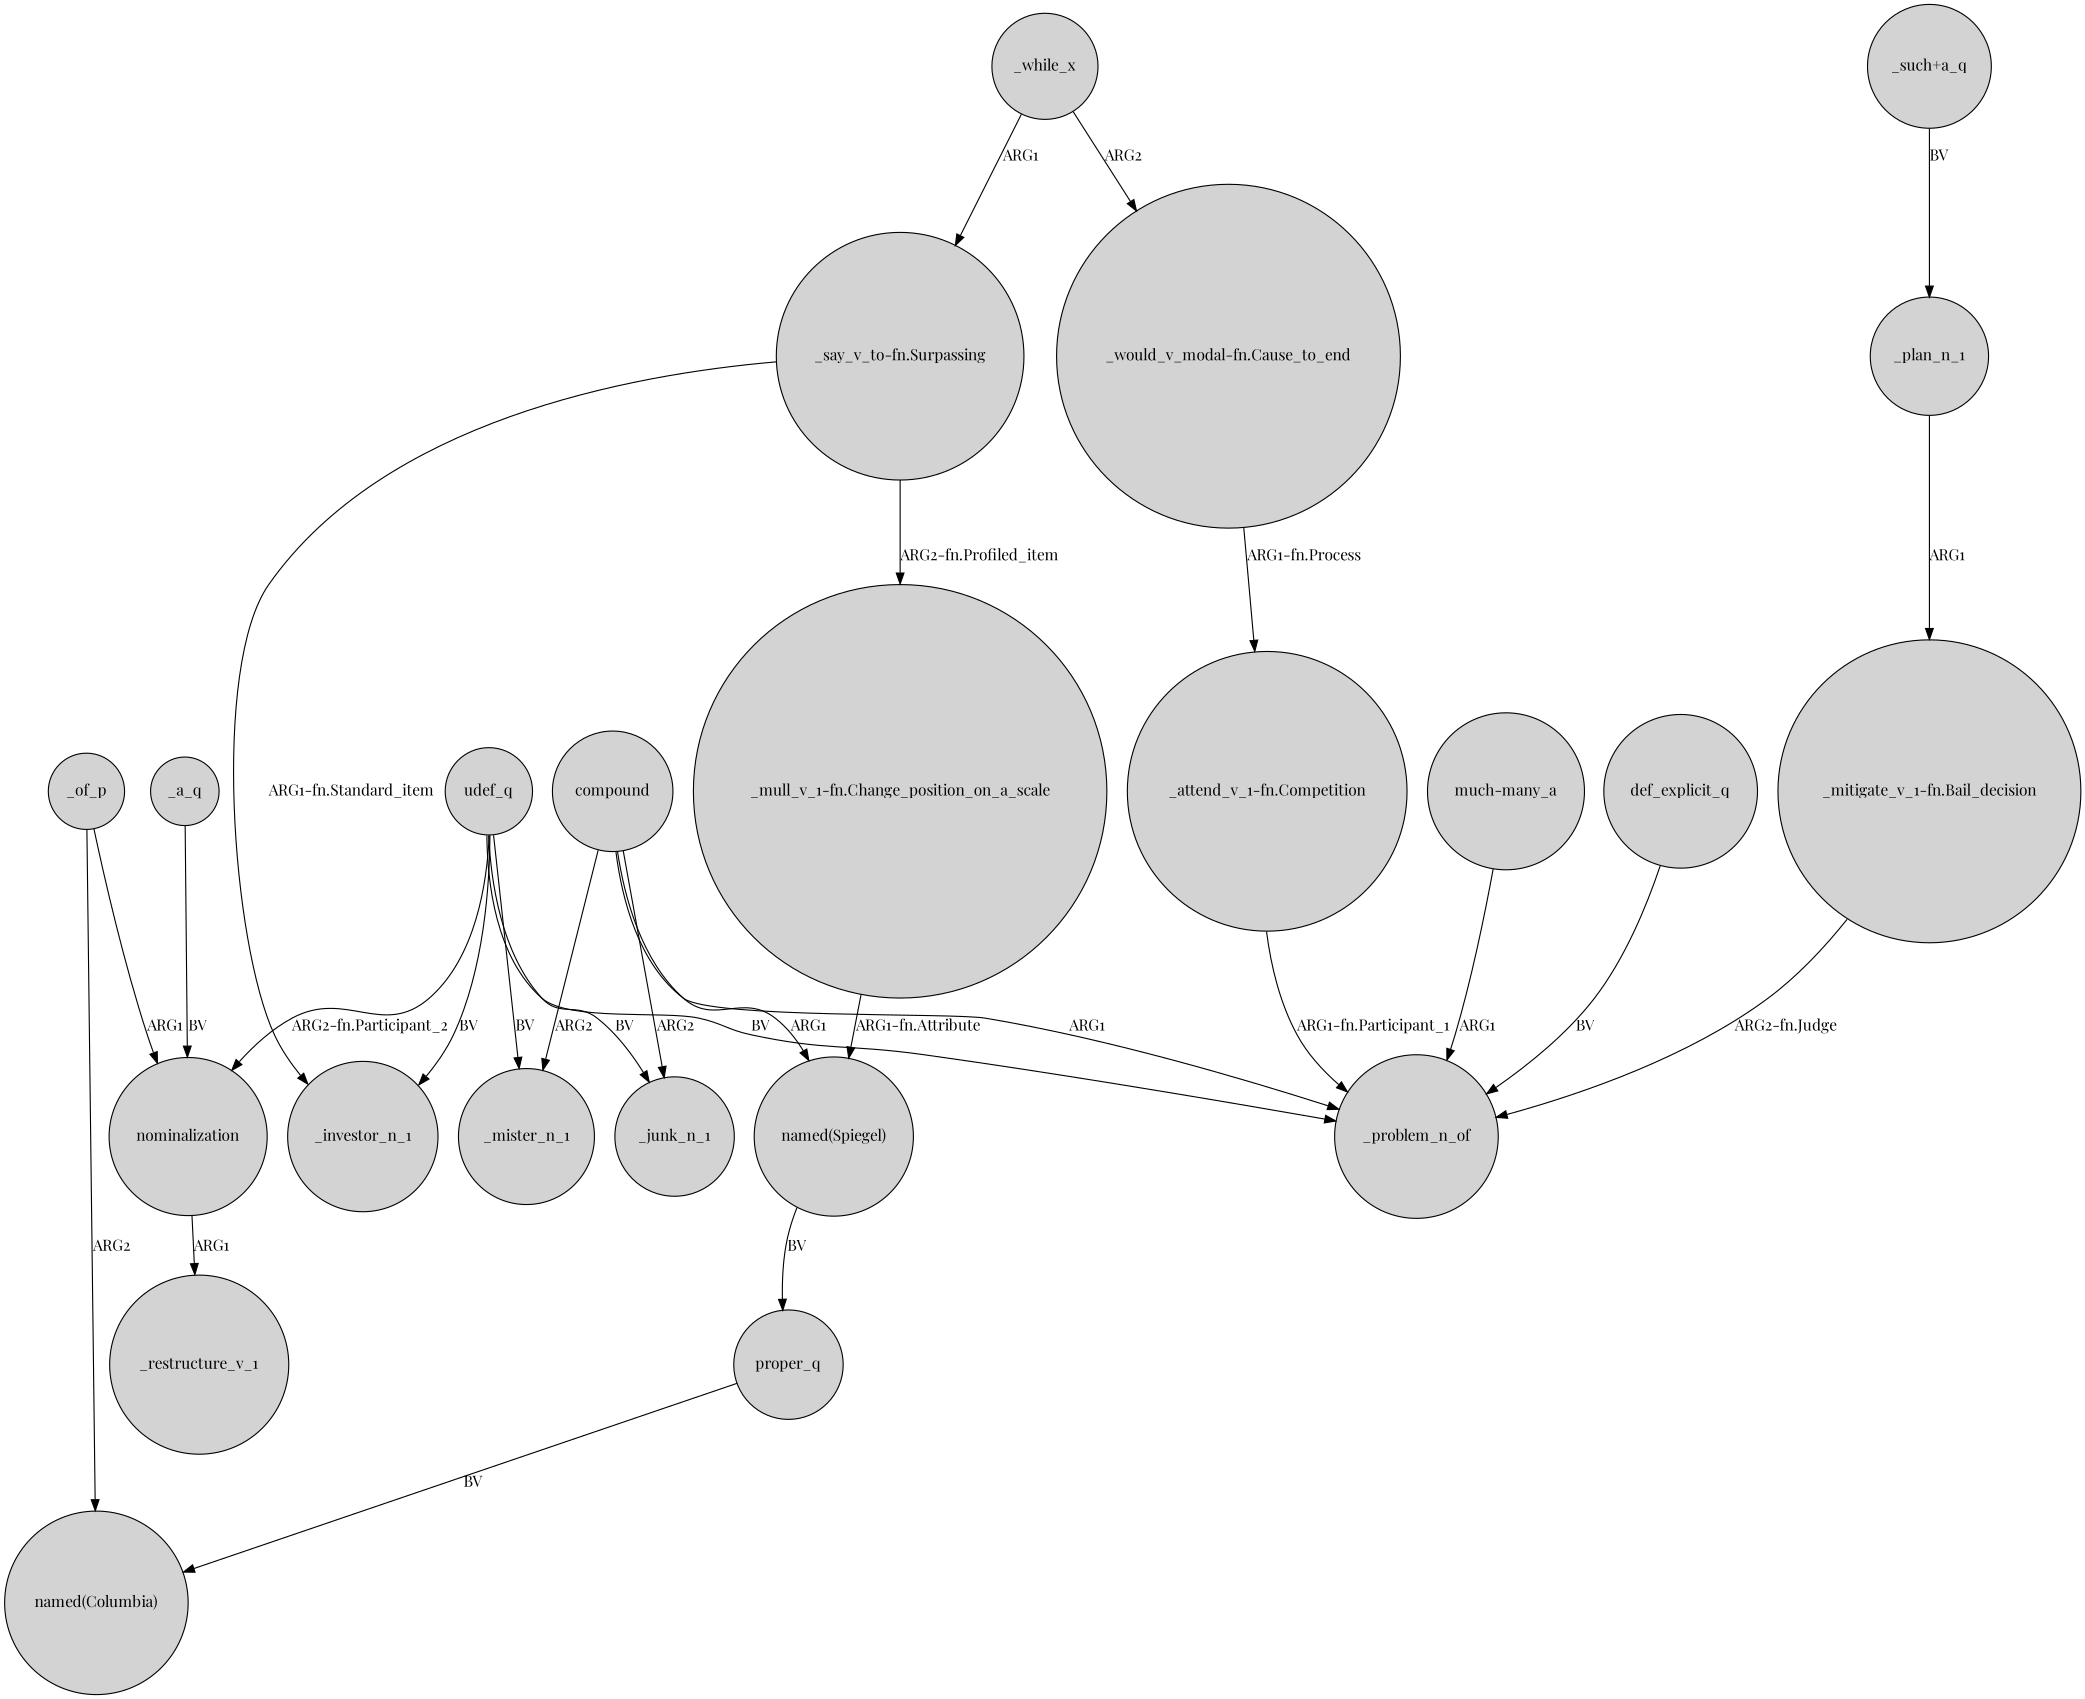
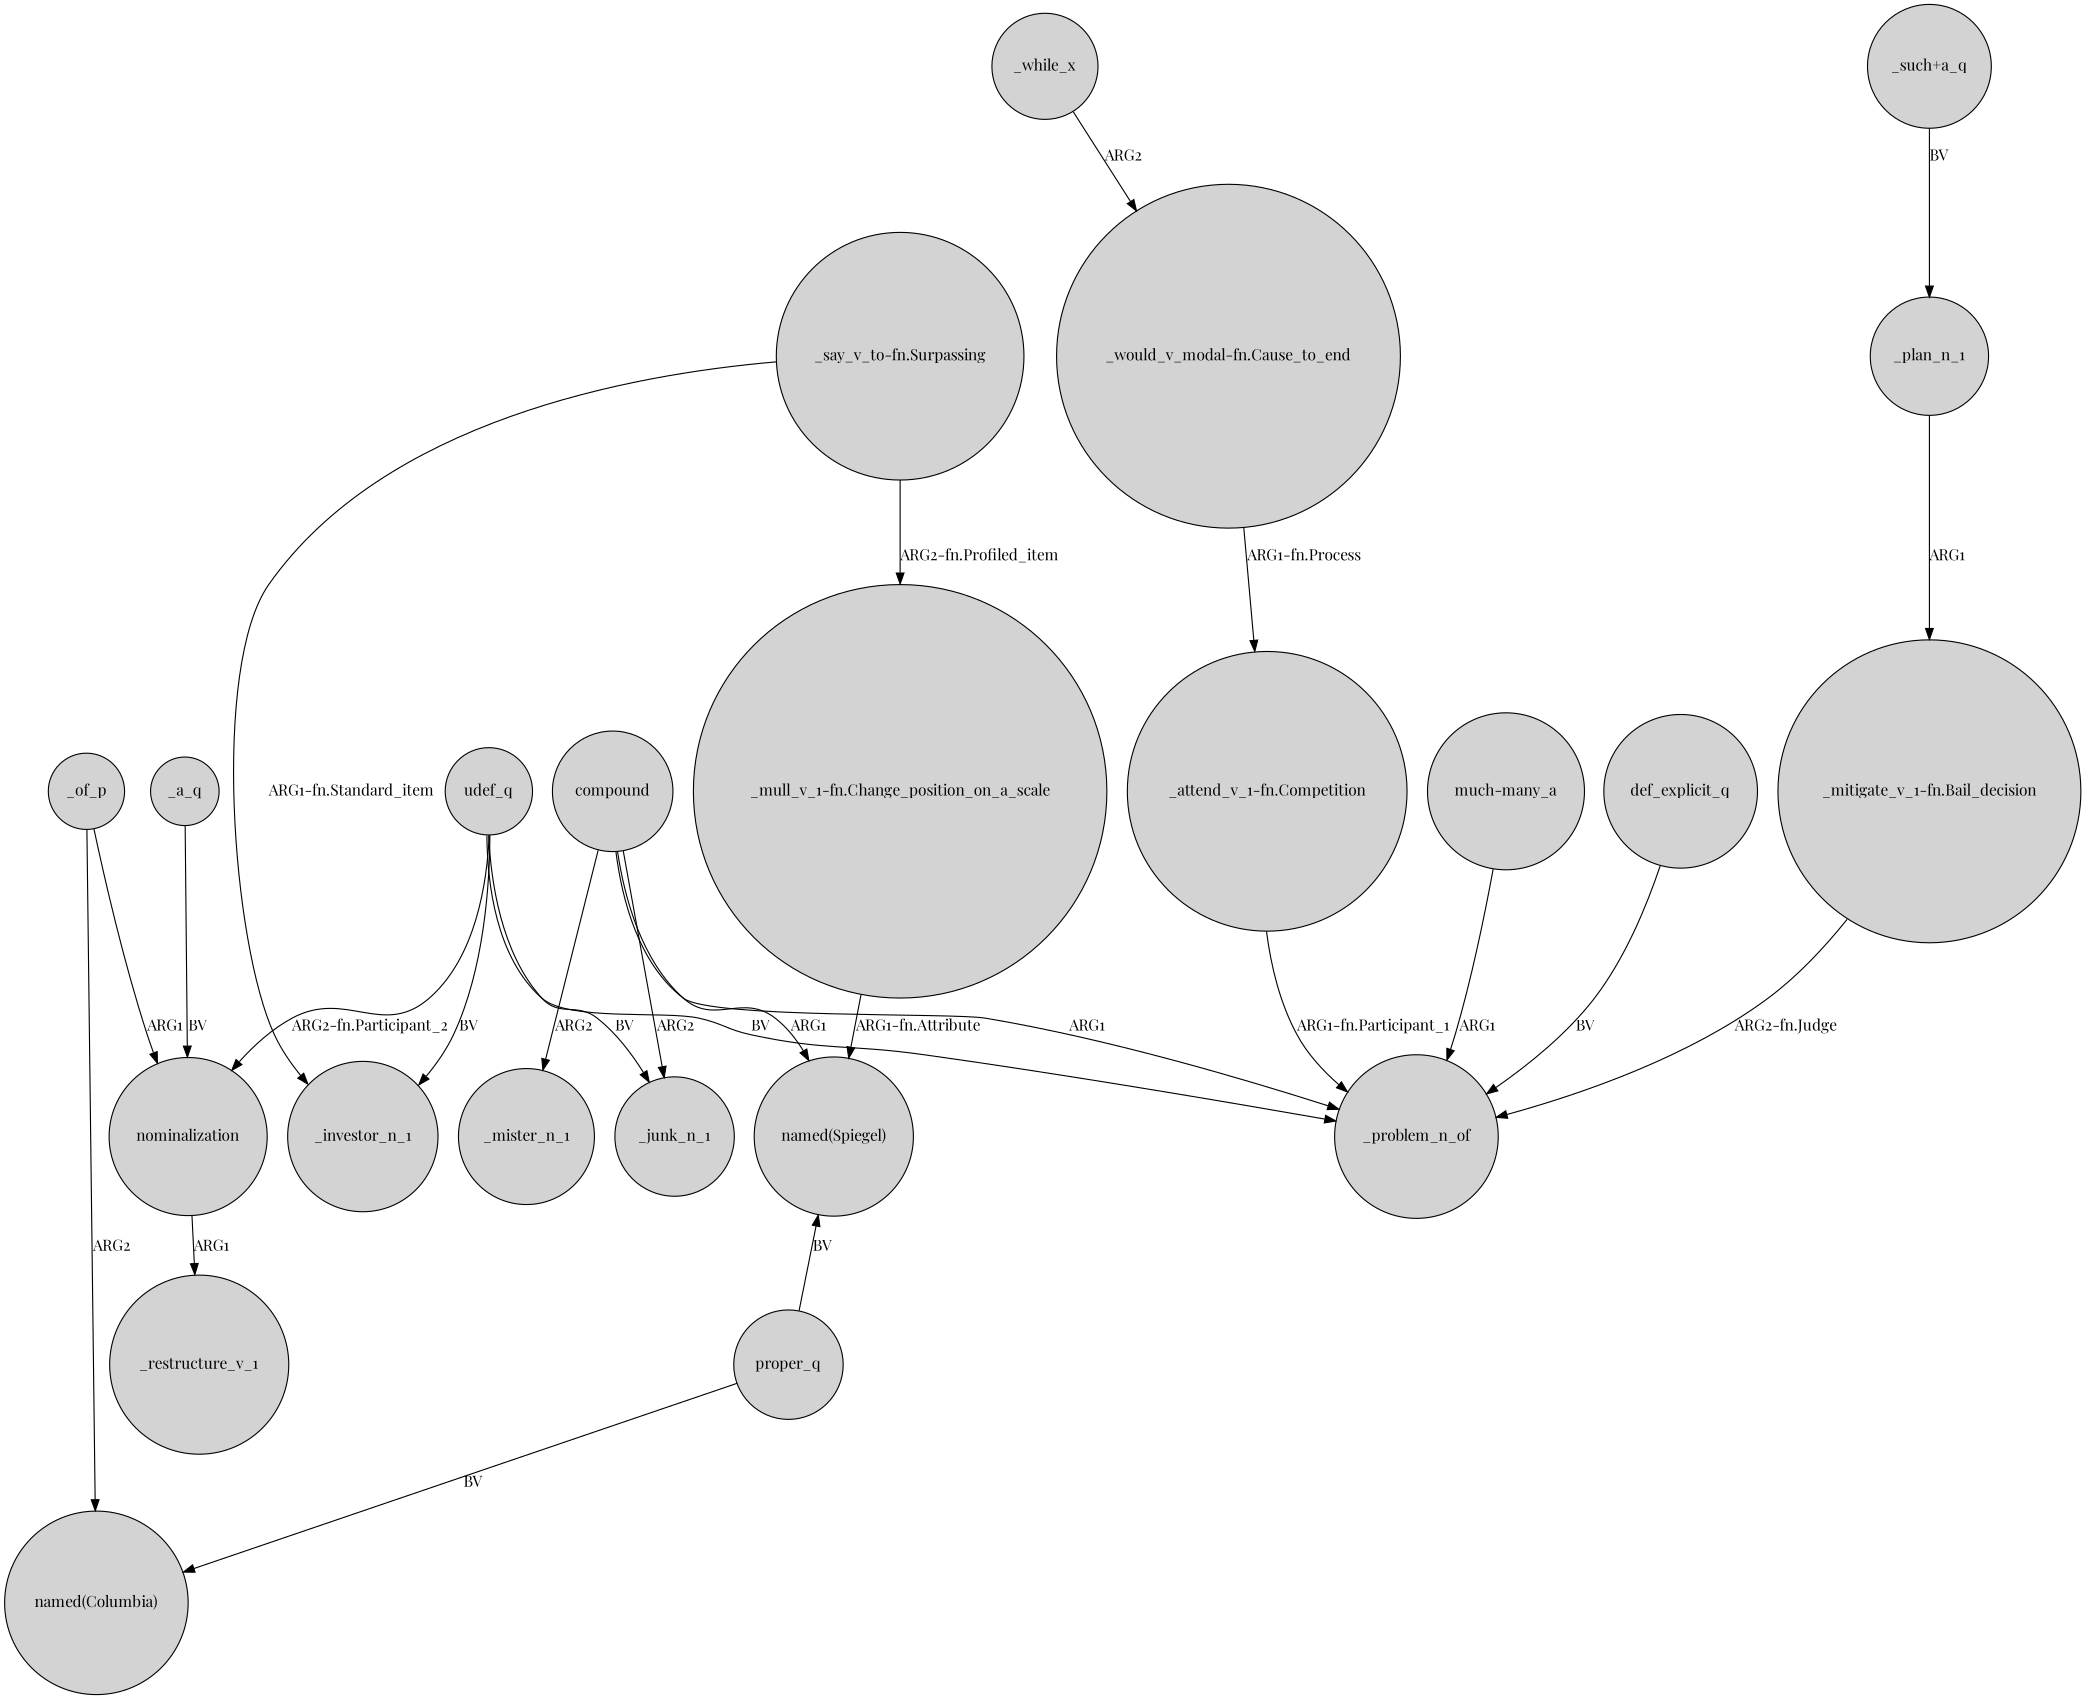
edge "_while_x" -> "_say_v_to-fn.Surpassing": removed, label "ARG1"
edge "udef_q" -> "_mister_n_1": removed, label "BV"
edge "named(Spiegel)" -> "proper_q": reversed
